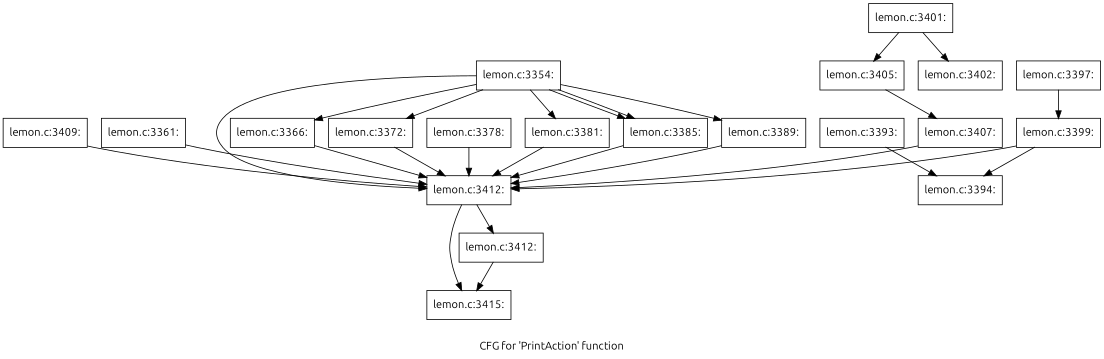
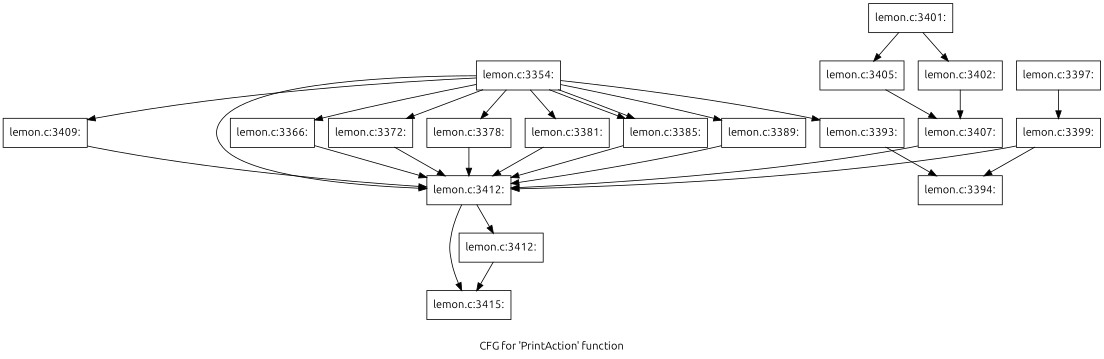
edge "lemon.c:3354:" -> "lemon.c:3409:": added
edge "lemon.c:3354:" -> "lemon.c:3393:": added
edge "lemon.c:3402:" -> "lemon.c:3407:": added
edge "lemon.c:3354:" -> "lemon.c:3378:": added
node "lemon.c:3361:": removed
